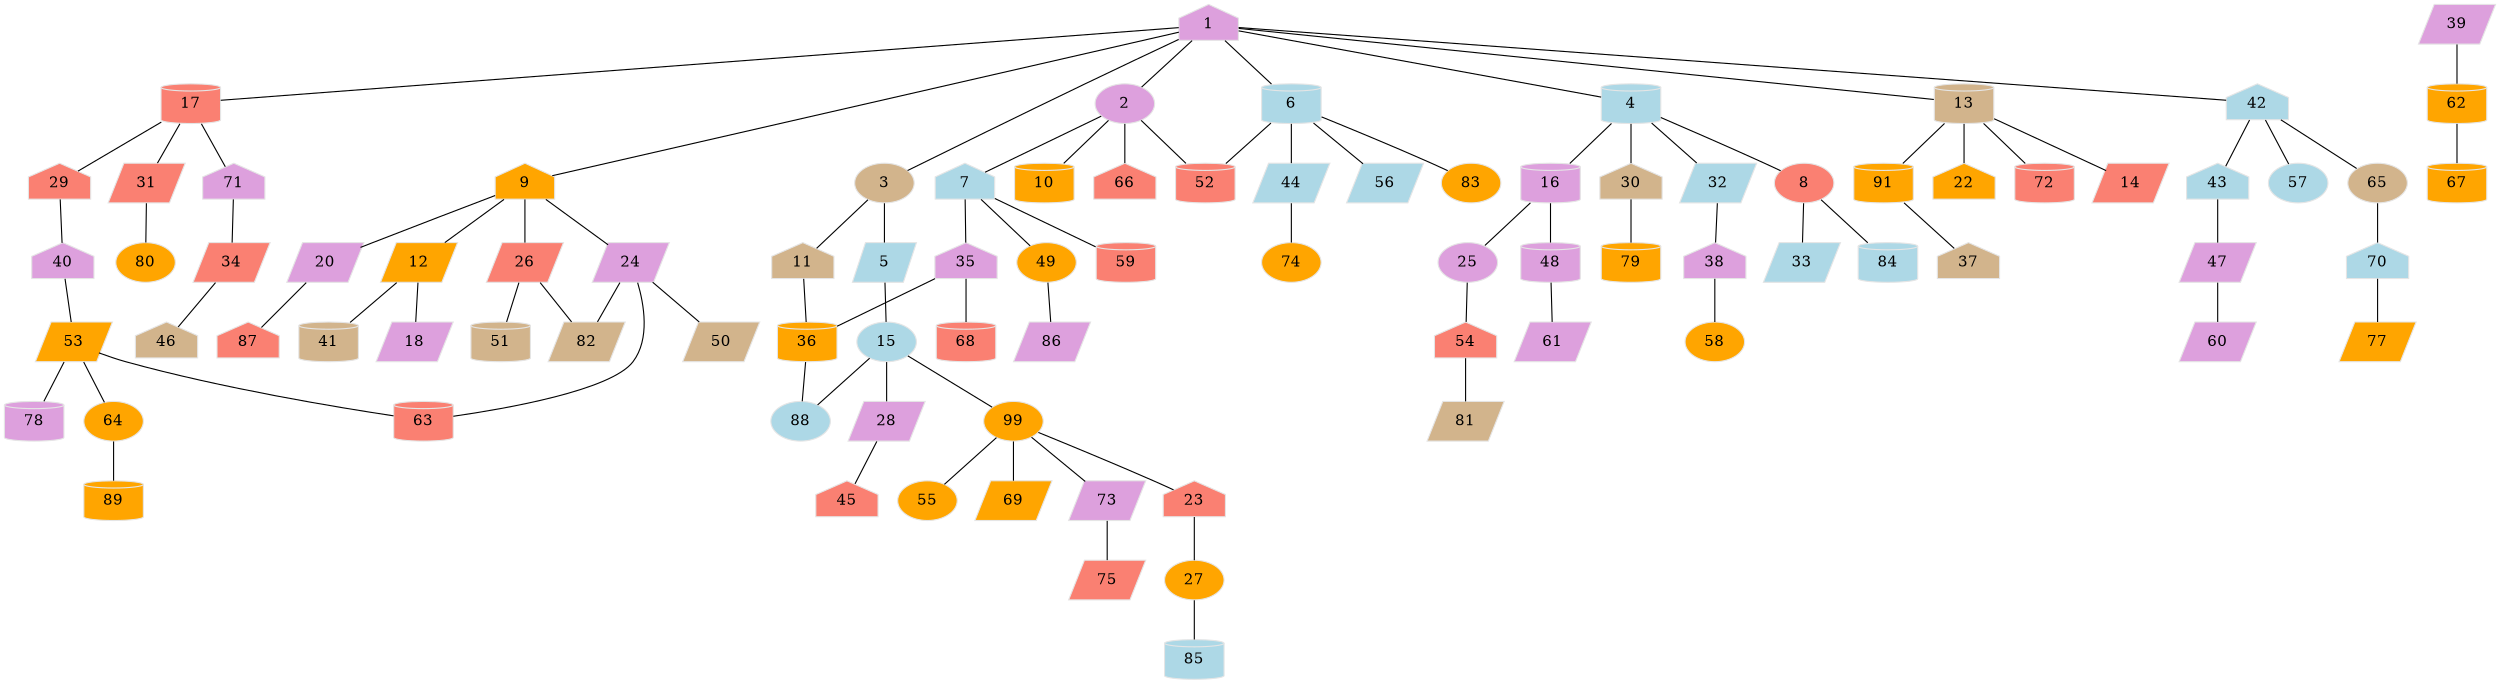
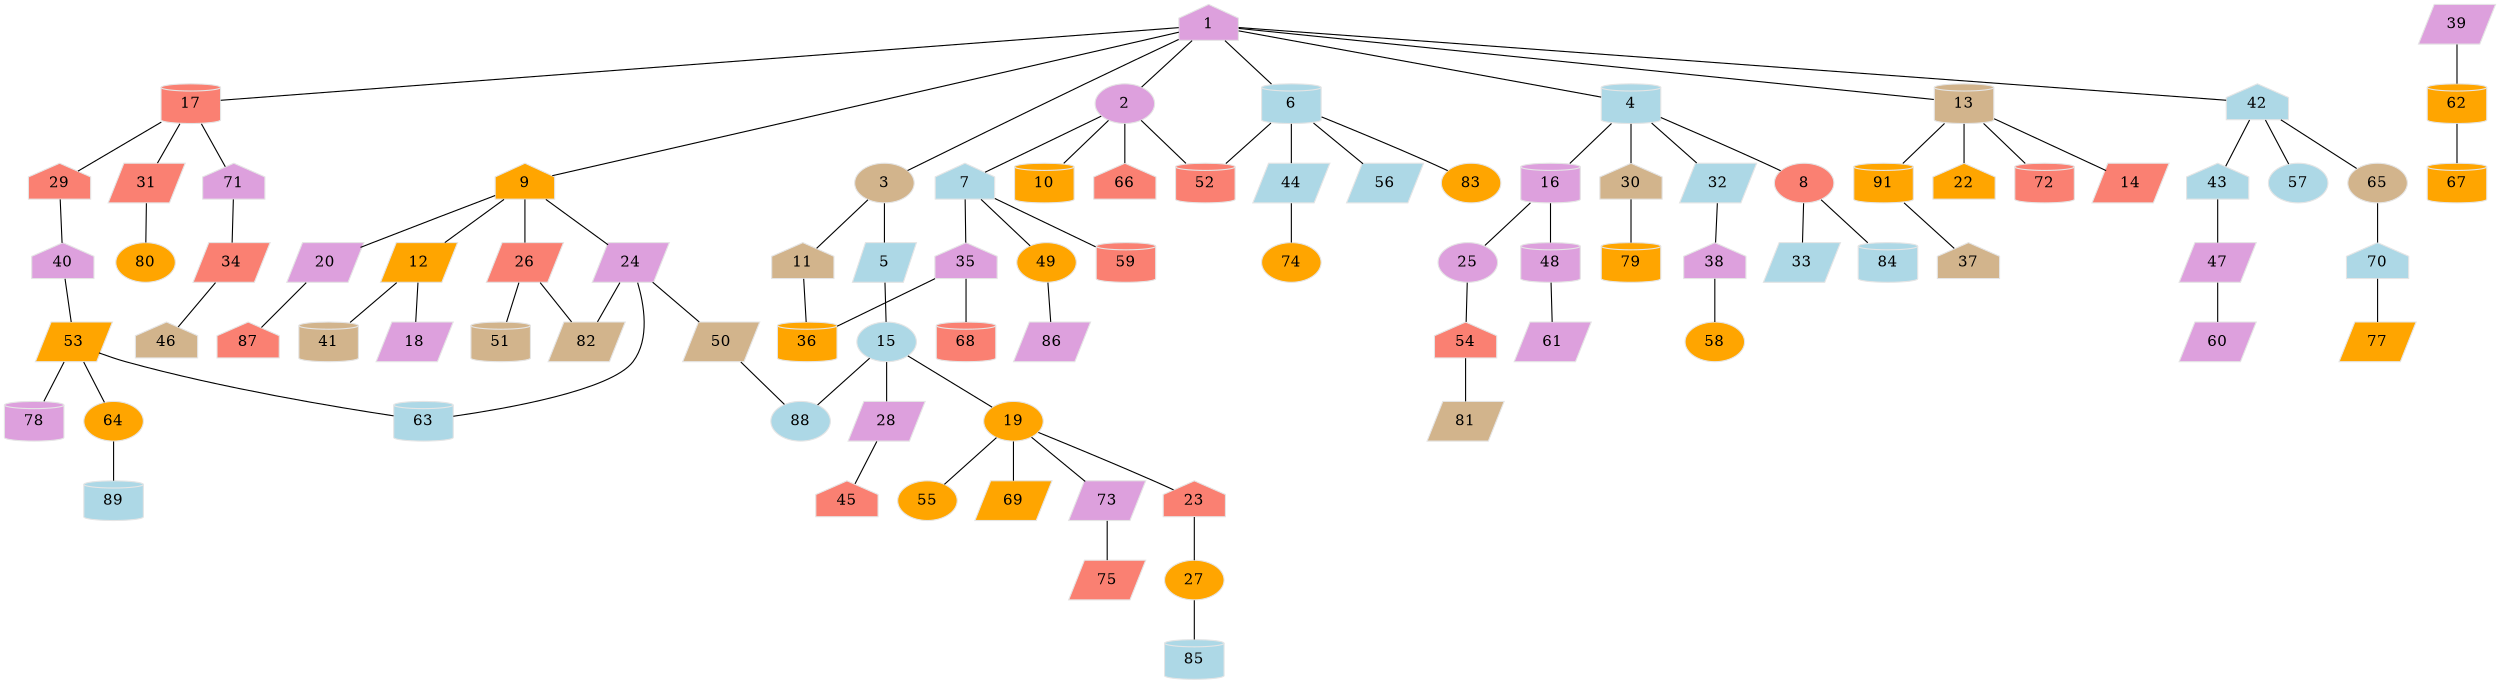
edge "36" -- "88": now "50" -- "88"
node "63": fillcolor salmon -> lightblue
node "99": label "99" -> "19"
node "89": fillcolor orange -> lightblue
